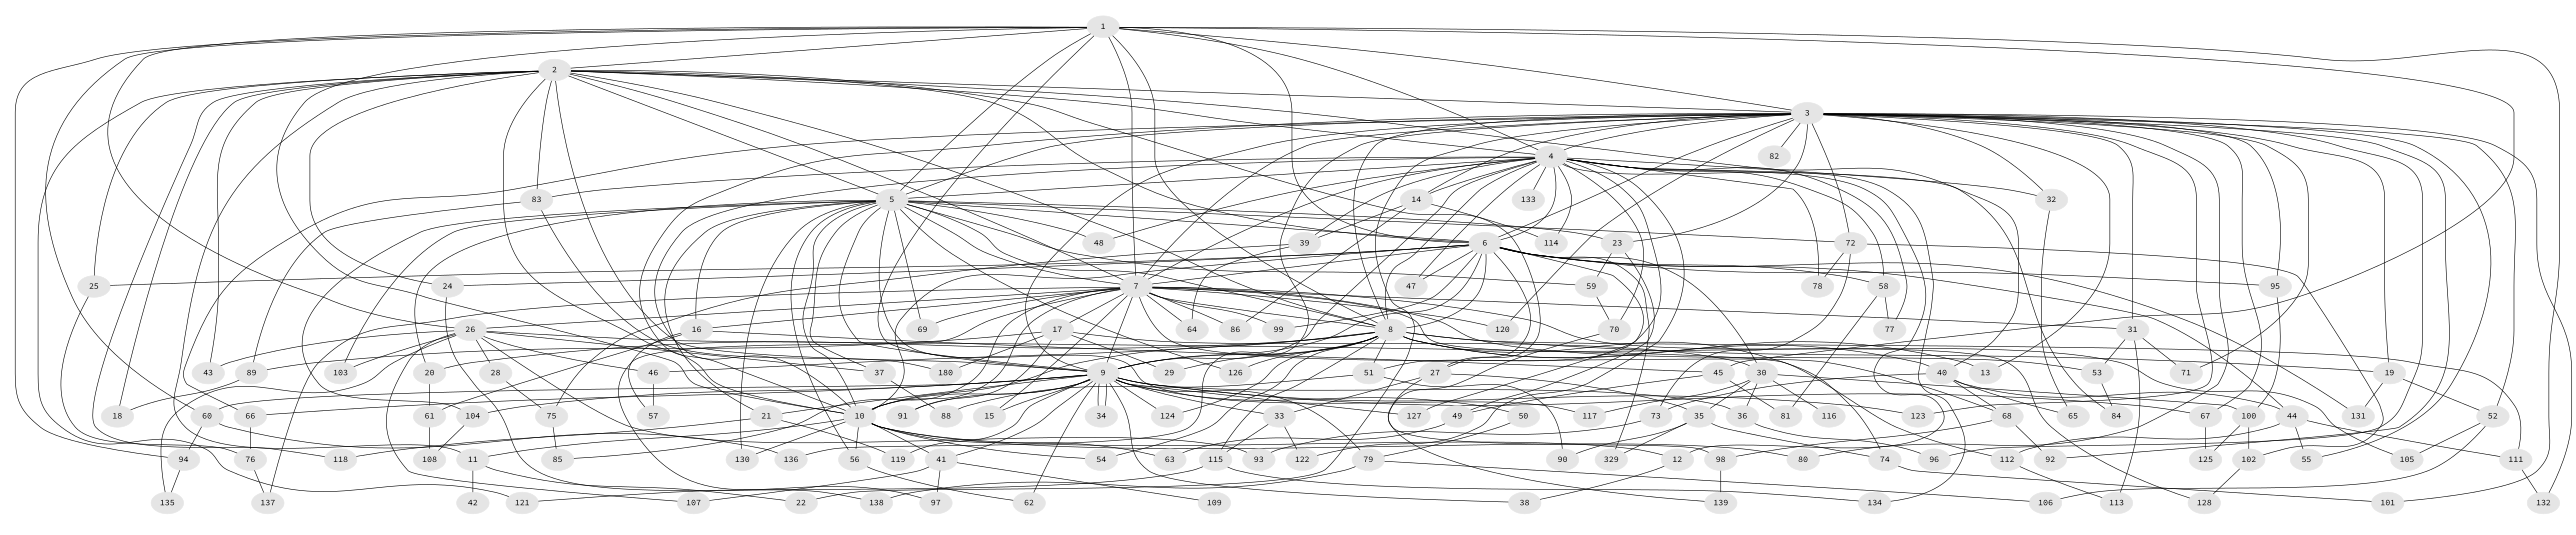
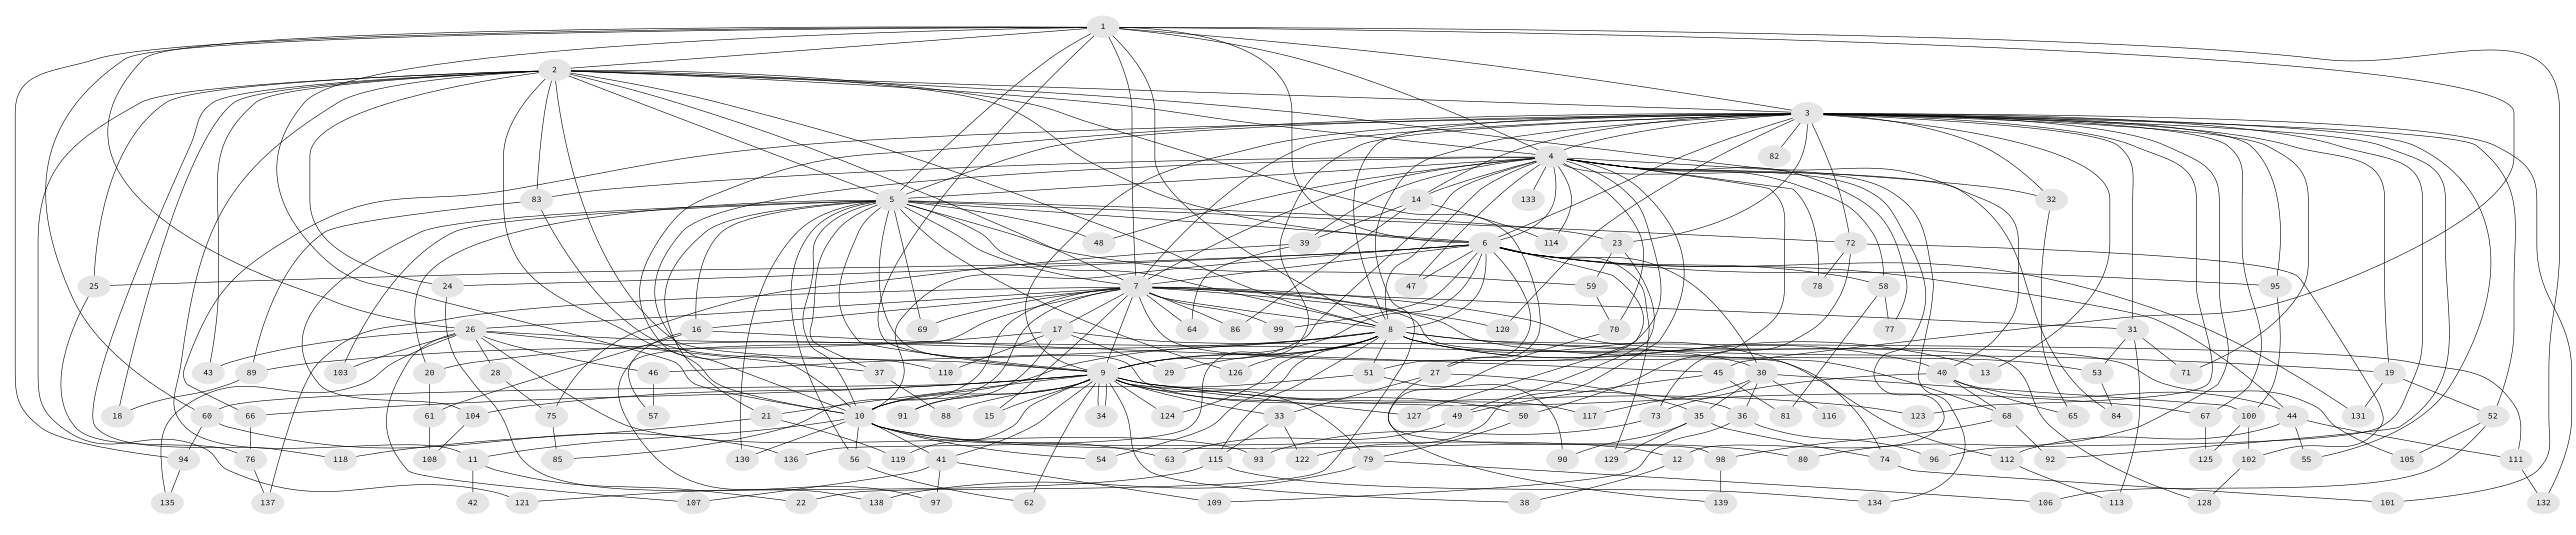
edge "4" -- "50": added
node "180": label "180" -> "110"
node "329": label "329" -> "129"
edge "36" -- "109": added
